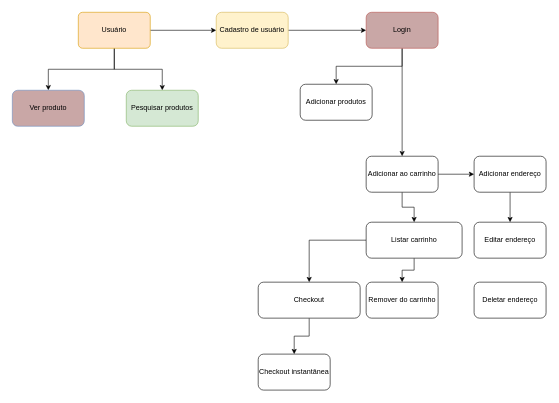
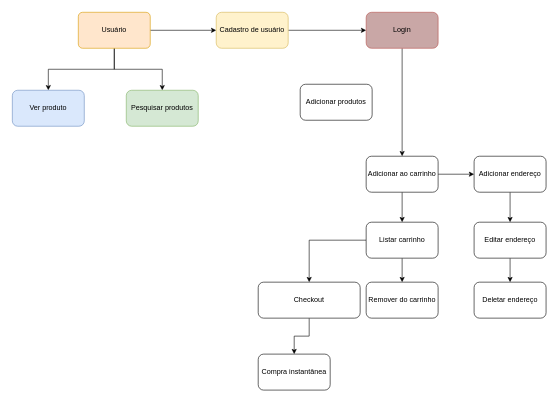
edge "Login" -> "Adicionar produtos": removed
node "Ver produto": fillcolor #c9a7a6 -> #dae8fc
node "Listar carrinho": size 96x36 -> 72x36
edge "Editar endereço" -> "Deletar endereço": added
node "Checkout instantânea": label "Checkout instantânea" -> "Compra instantânea"
